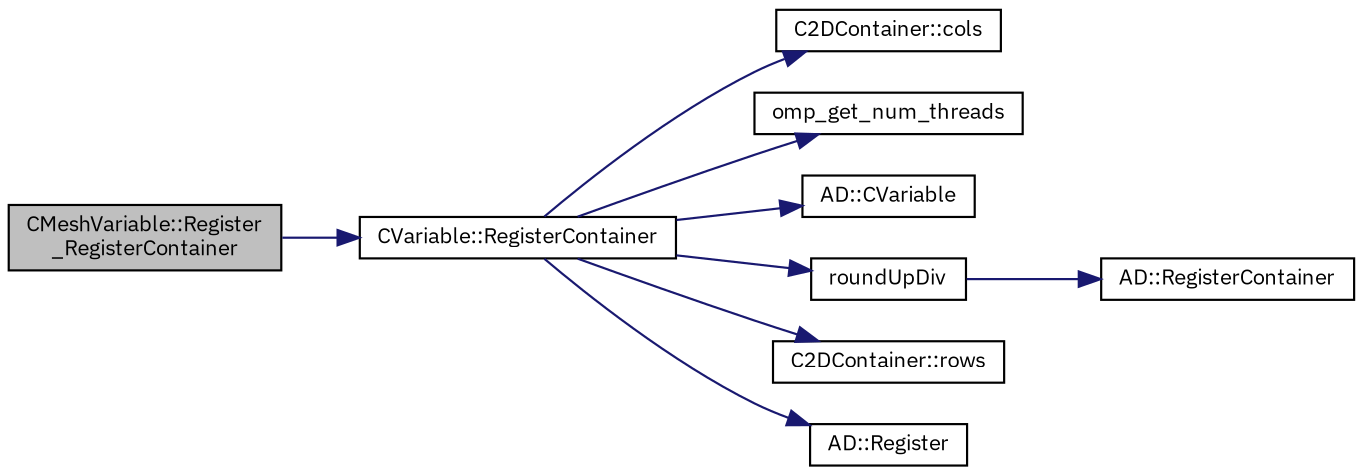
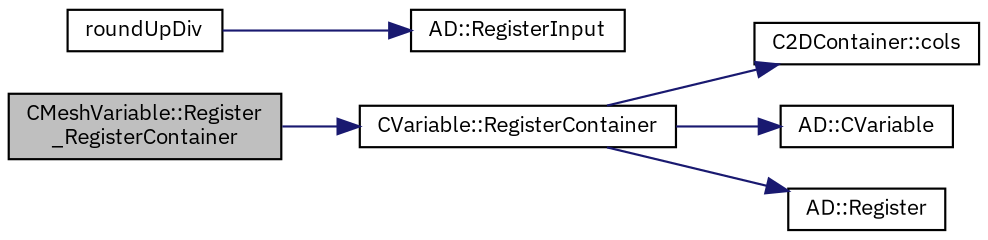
node "omp_get_num_threads": removed
edge "CVariable::RegisterContainer" -> "roundUpDiv": removed
node "AD::RegisterContainer": label "AD::RegisterContainer" -> "AD::RegisterInput"
node "C2DContainer::rows": removed
